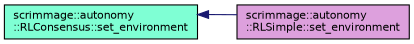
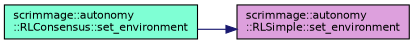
edge "scrimmage::autonomy ::RLSimple::set_environment" -> "scrimmage::autonomy ::RLConsensus::set_environment": reversed
